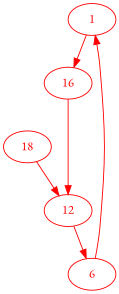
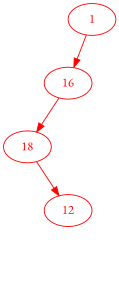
edge "16" -> "12": now "16" -> "18"
node "6": removed
